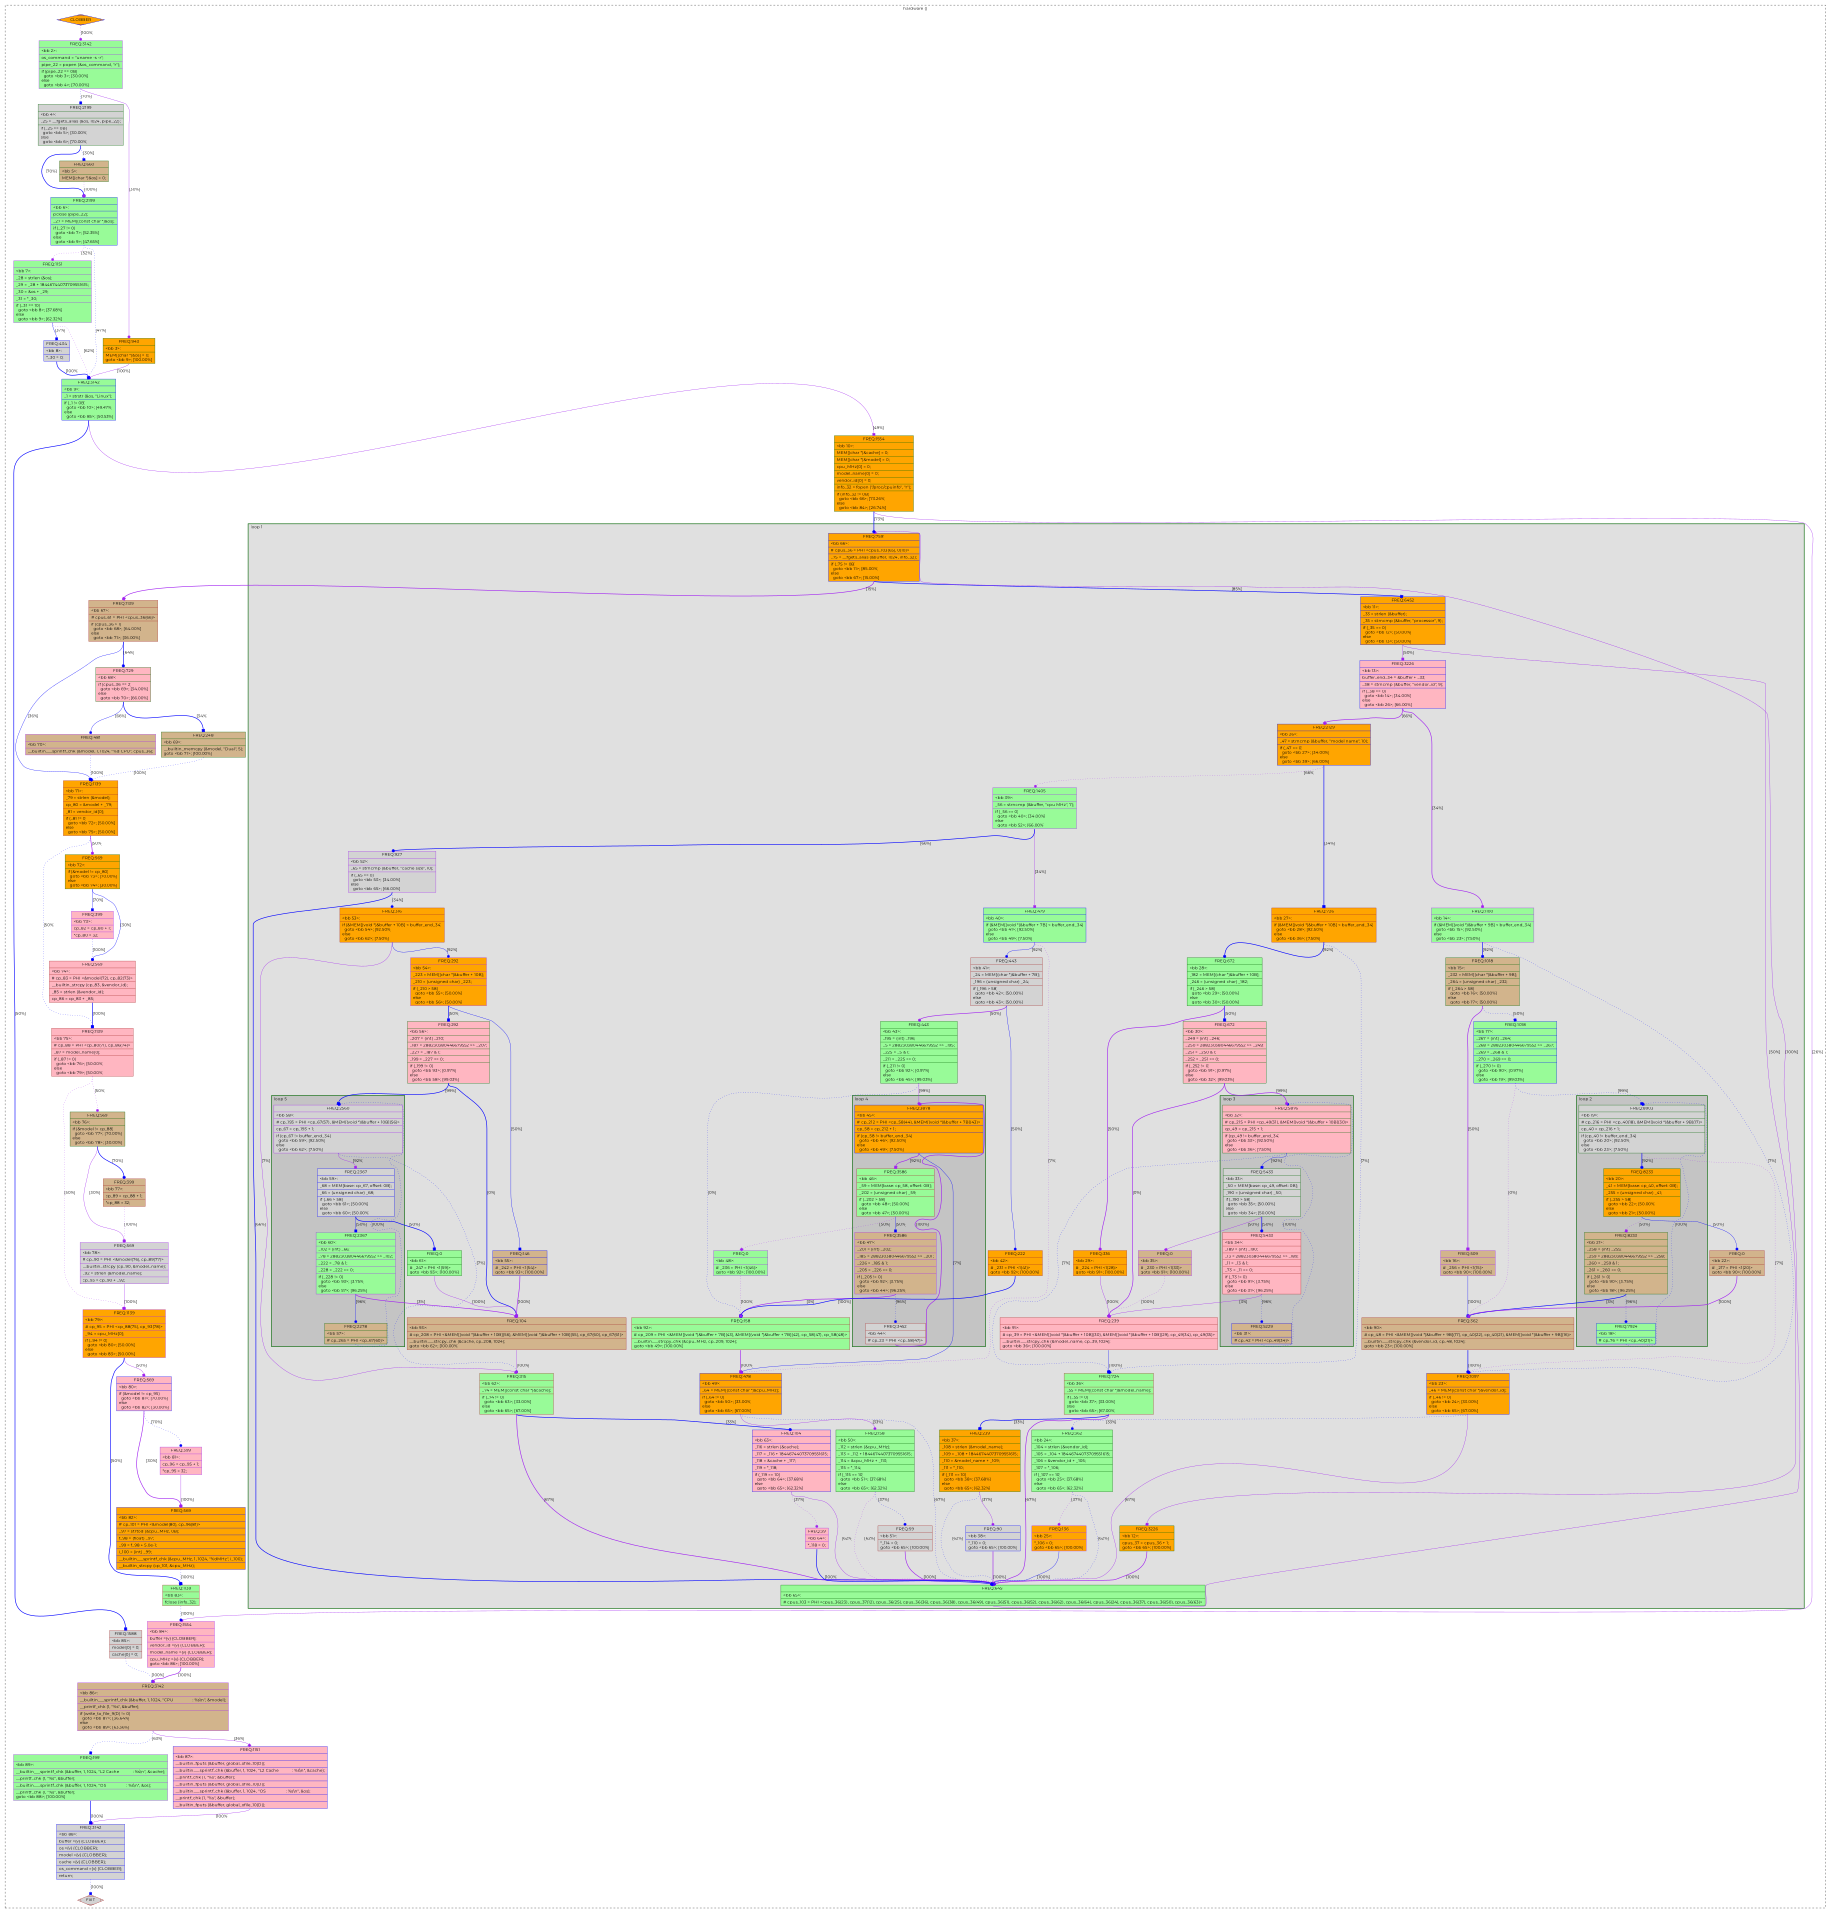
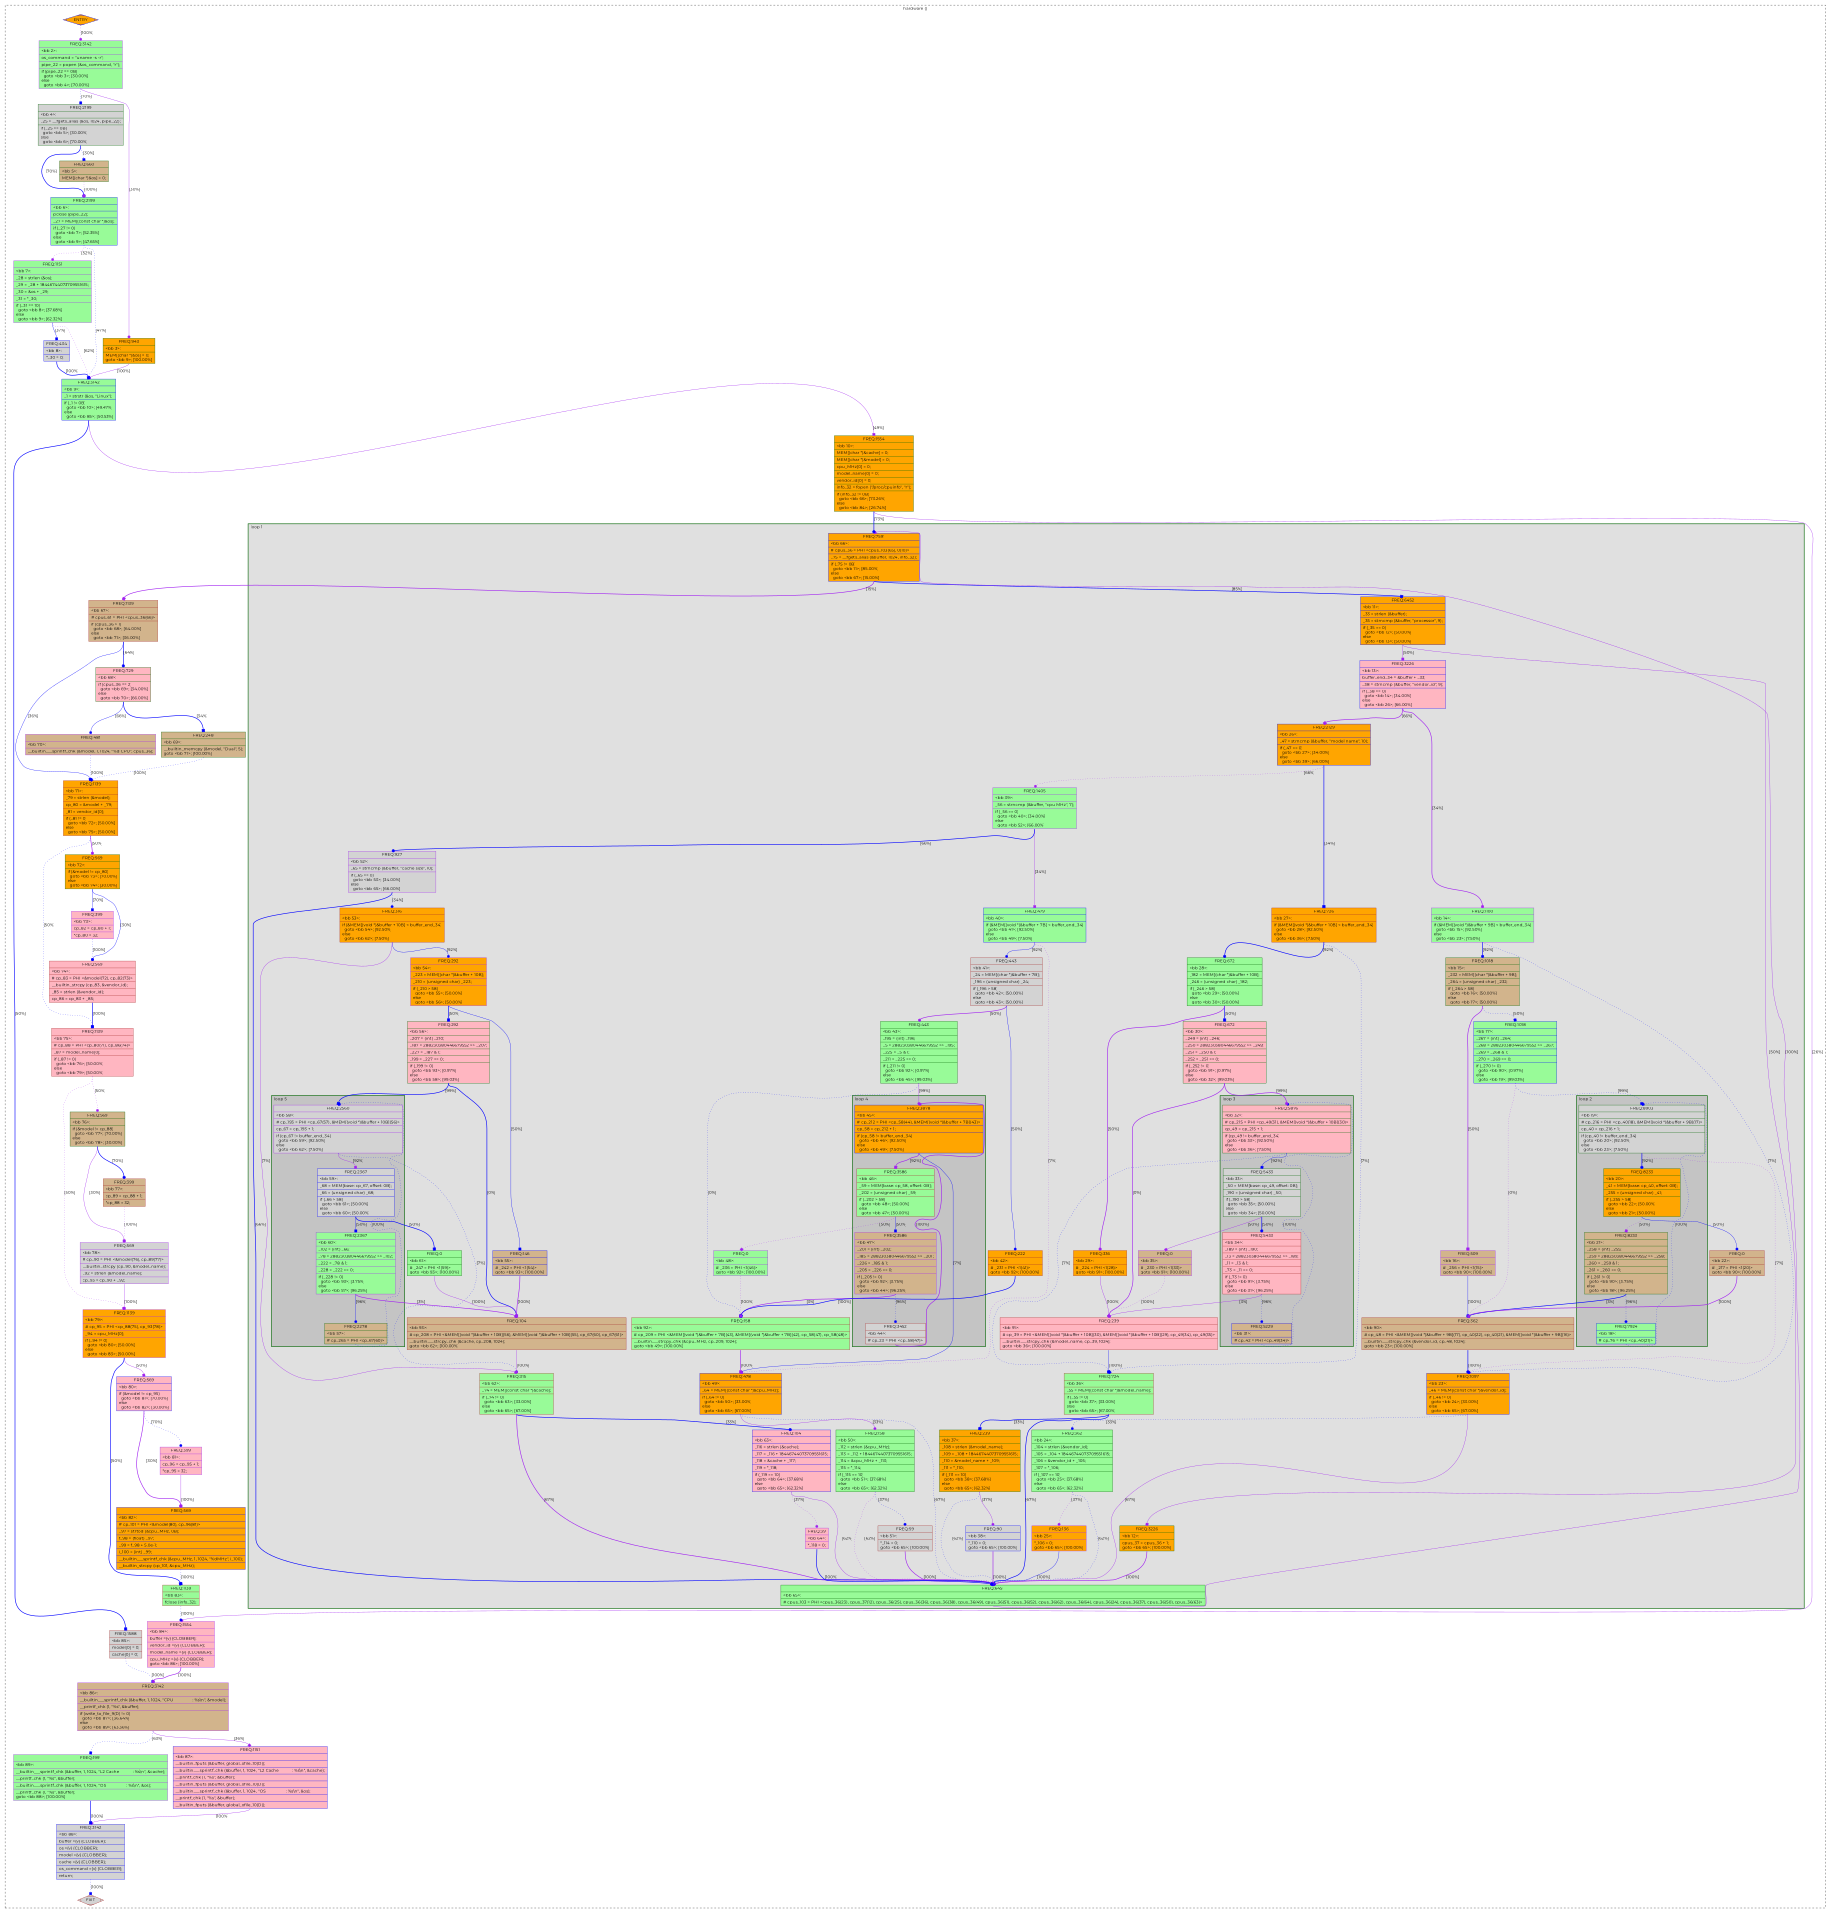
node "CLOBBER": label "CLOBBER" -> "ENTRY"
edge "FREQ:724" -> "FREQ:6451": color purple -> blue
